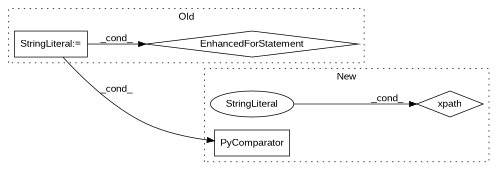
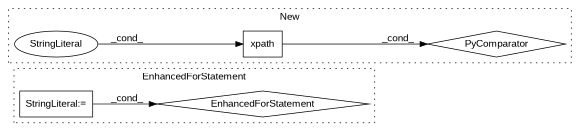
cluster "Old": label "Old" -> "EnhancedForStatement"
node "xpath": shape diamond -> box
edge "StringLiteral:=" -> "PyComparator": now "xpath" -> "PyComparator"
node "PyComparator": shape box -> diamond
